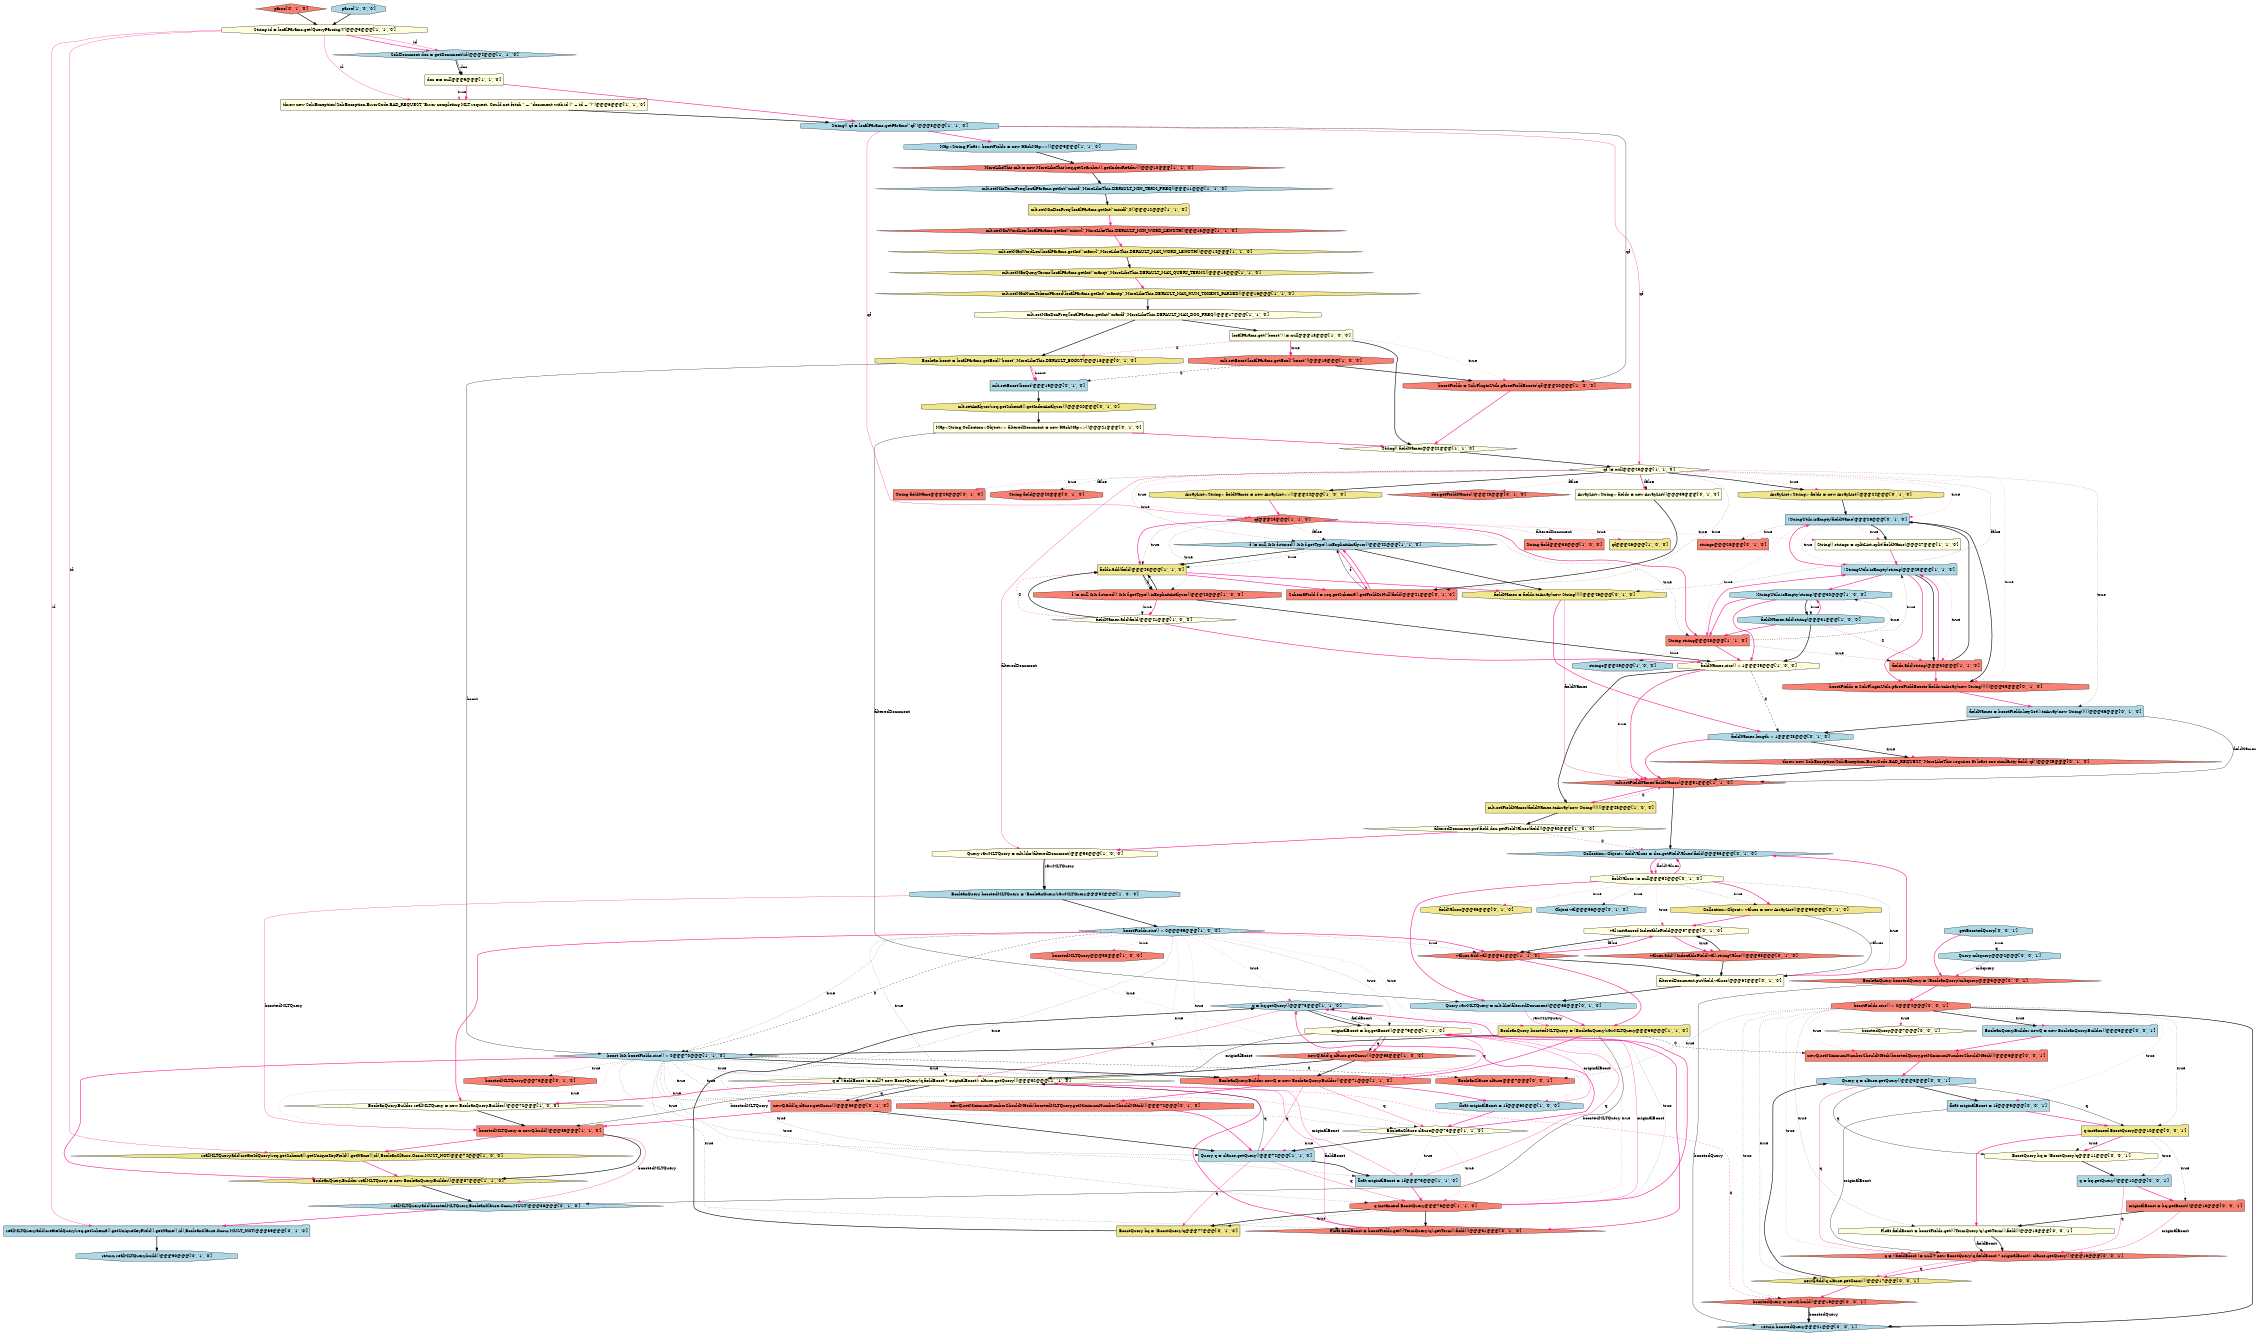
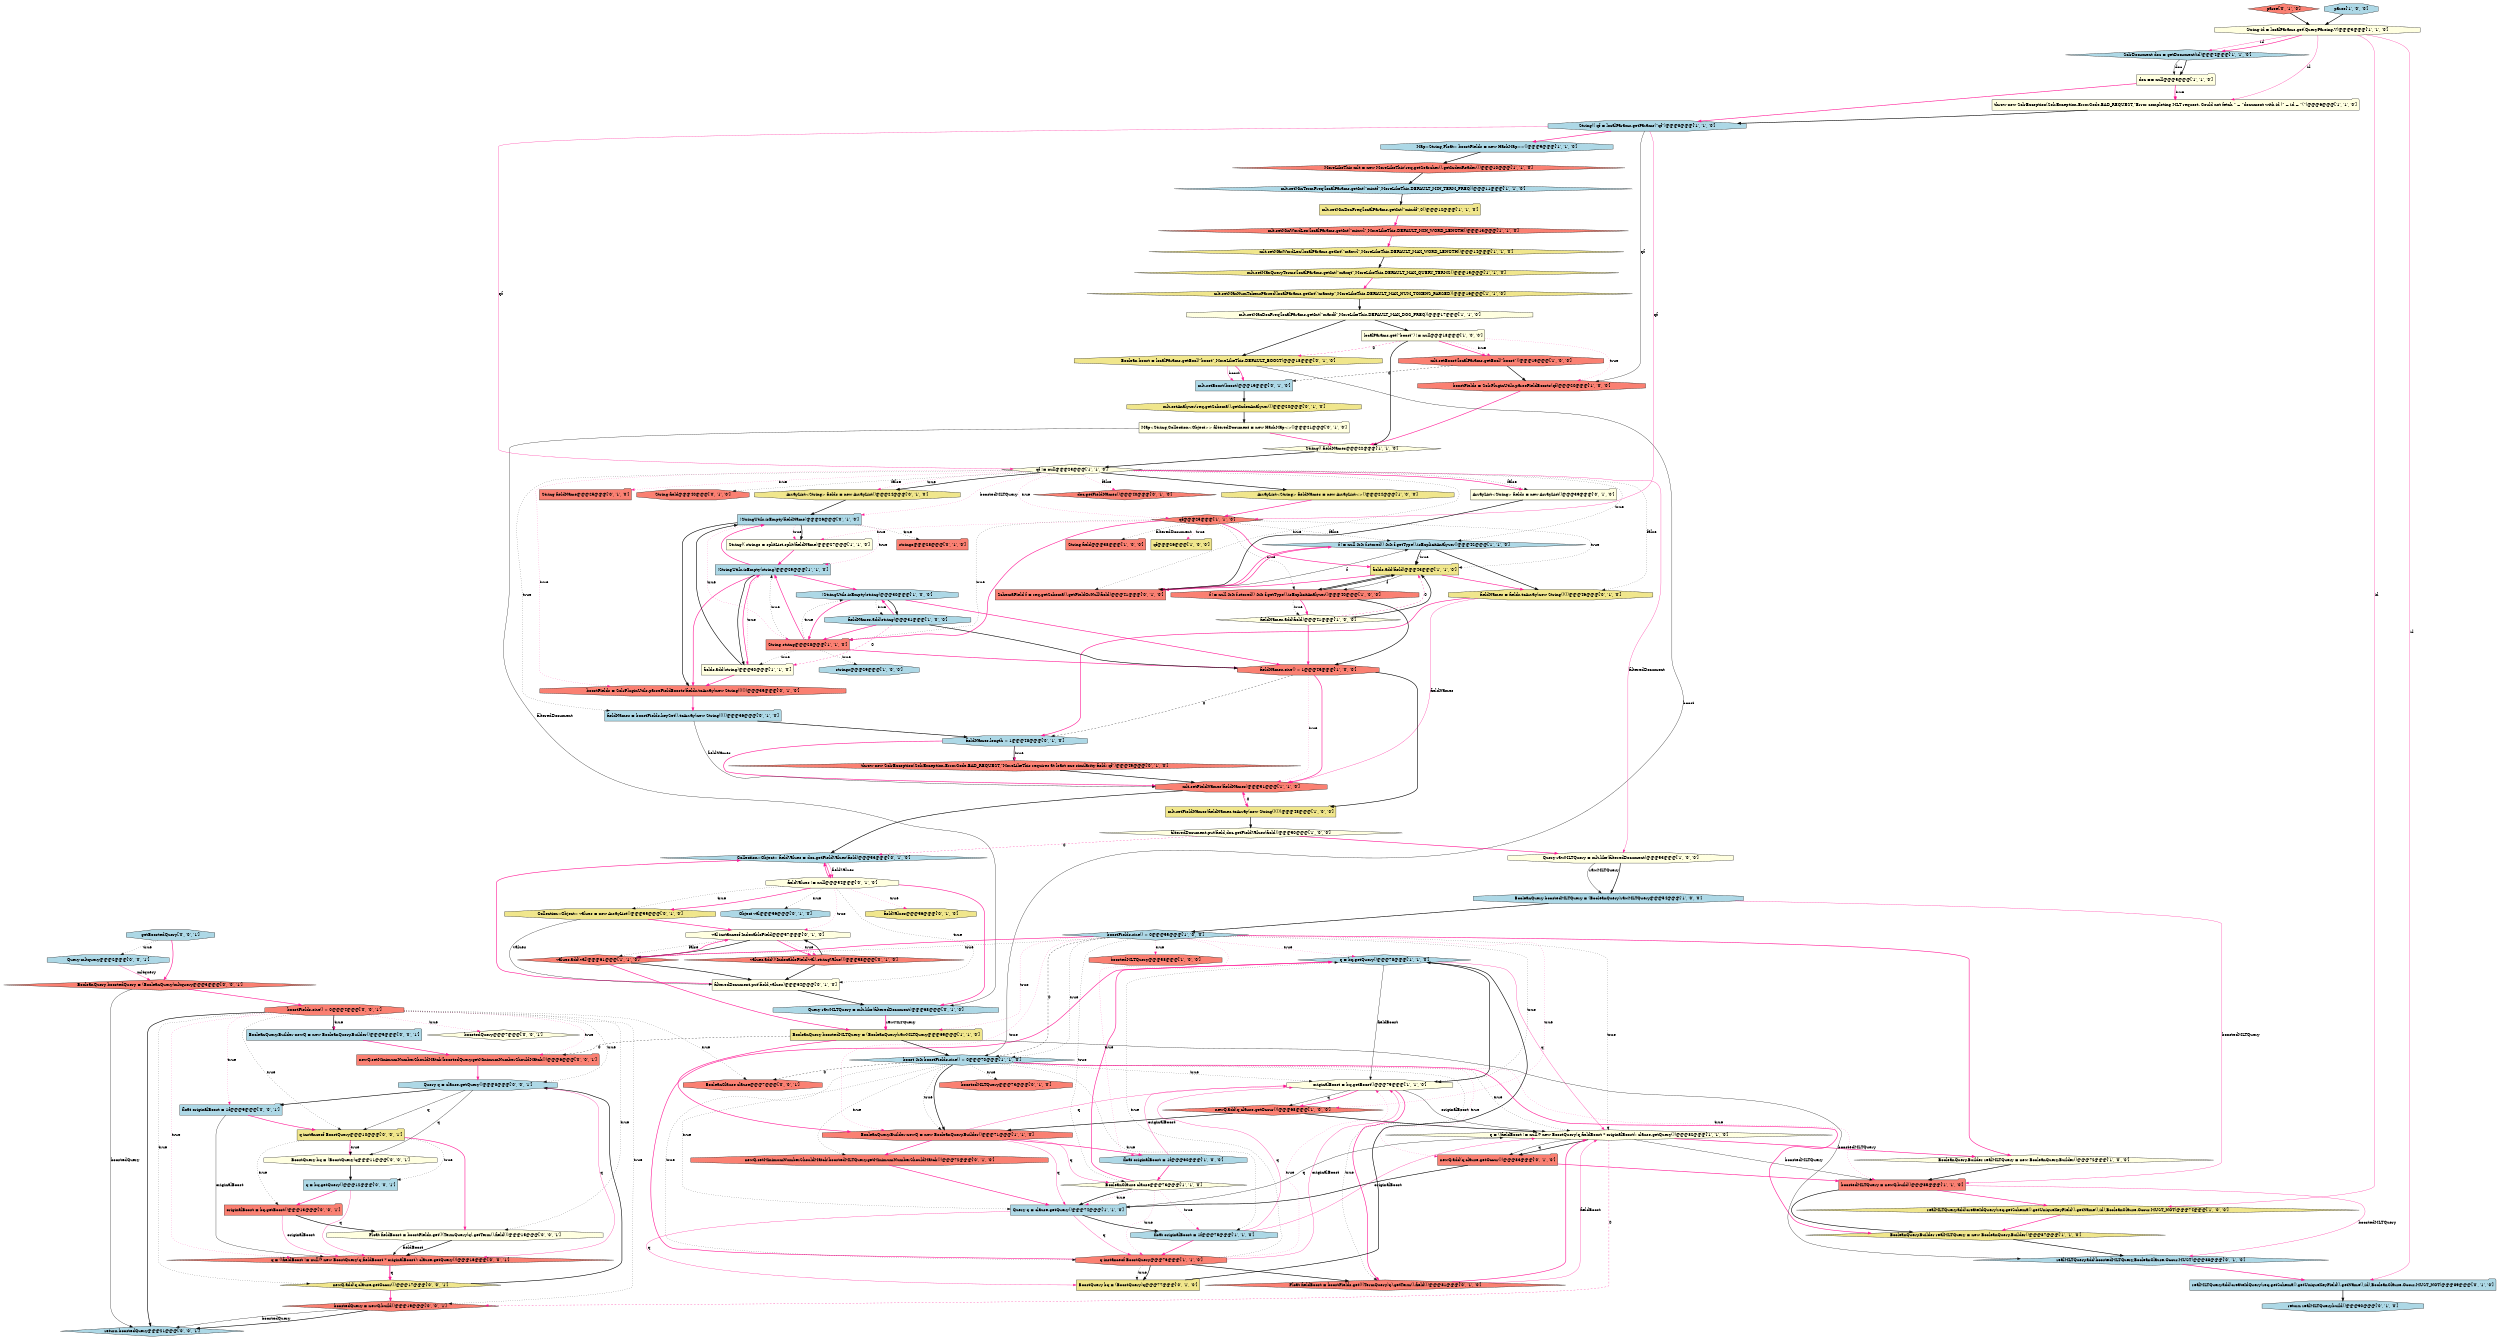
edge "qf != null@@@23@@@['1', '1', '0']" -> "!StringUtils.isEmpty(fieldName)@@@26@@@['0', '1', '0']": label "true" -> "boostedMLTQuery"
node "fieldNames.size() < 1@@@45@@@['1', '0', '0']": fillcolor lightyellow -> salmon
node "fields.add(string)@@@30@@@['1', '1', '0']": fillcolor salmon -> lightyellow
node "mlt.setFieldNames(fieldNames)@@@51@@@['1', '1', '0']": shape diamond -> octagon
edge "boostFields.size() > 0@@@4@@@['0', '0', '1']" -> "Query q = clause.getQuery()@@@8@@@['0', '0', '1']": added, label "true"
edge "boost && boostFields.size() > 0@@@70@@@['1', '1', '0']" -> "BooleanClause clause@@@73@@@['1', '1', '0']": now "boost && boostFields.size() > 0@@@70@@@['1', '1', '0']" -> "originalBoost = bq.getBoost()@@@79@@@['1', '1', '0']"
node "float originalBoost = 1f@@@75@@@['1', '1', '0']": shape folder -> octagon
